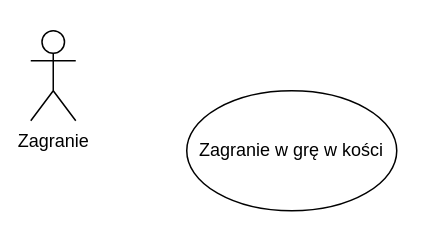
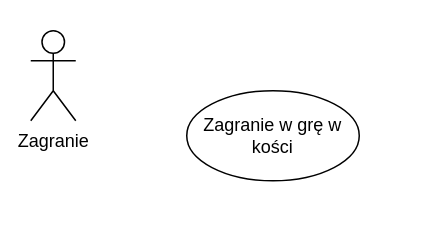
node "Zagranie w grę w kości": size 210x120 -> 173x90
